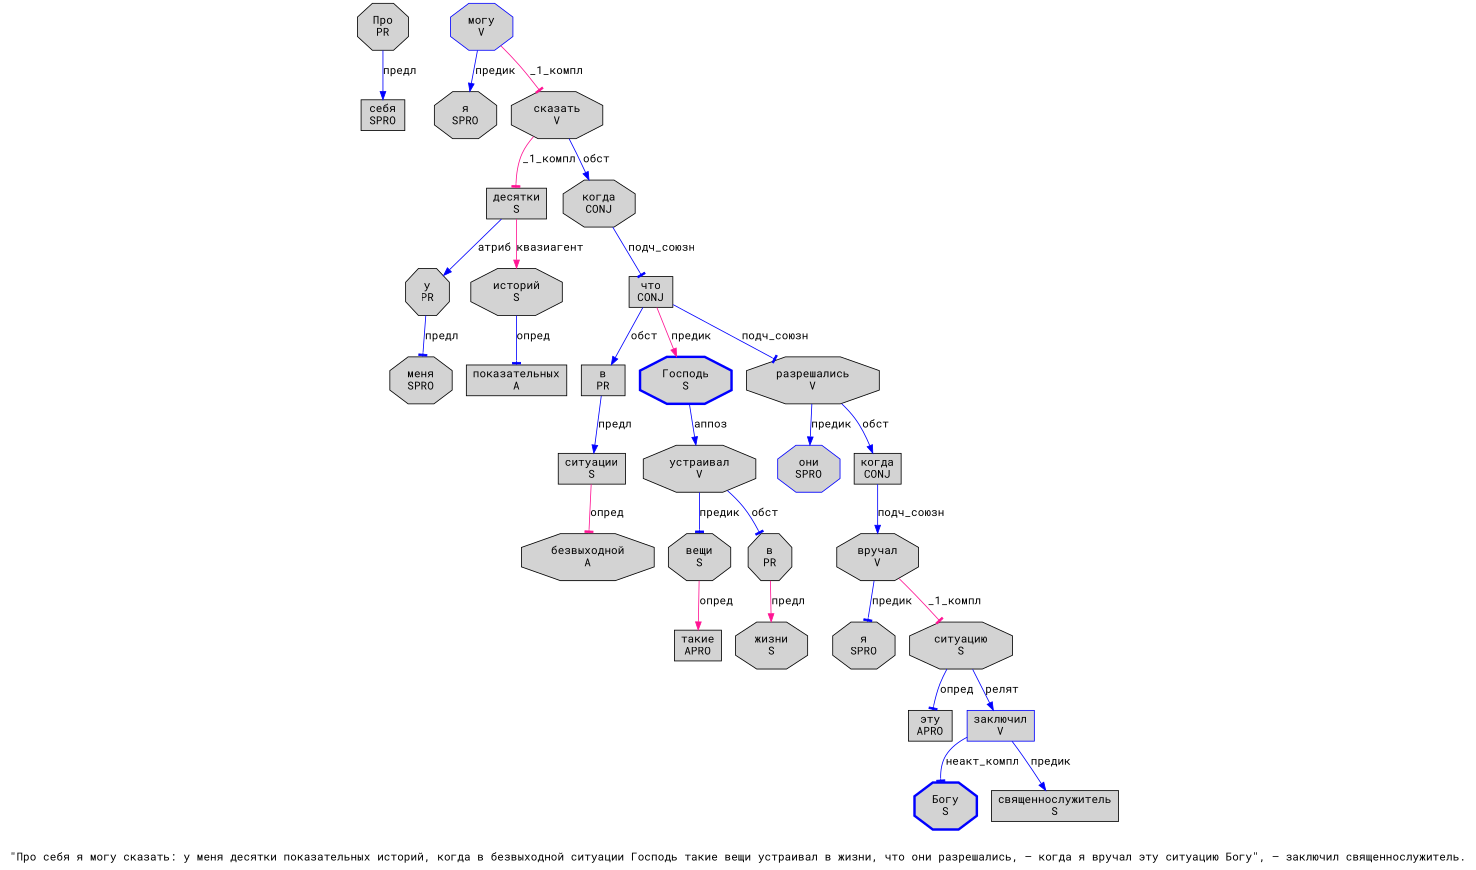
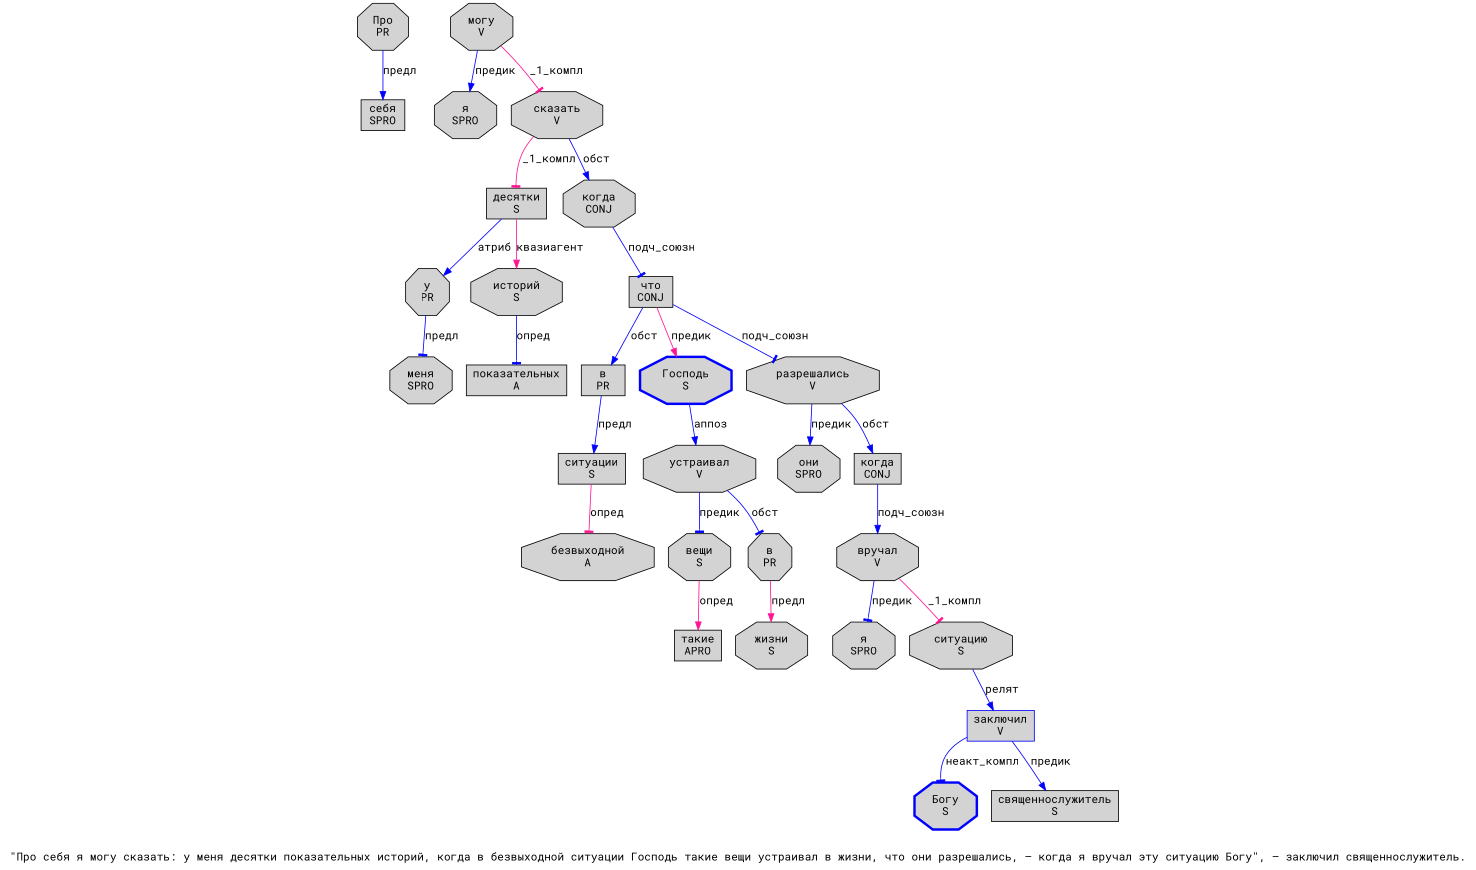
node "могу V": color blue -> black
node "они SPRO": color blue -> black
node "эту APRO": removed
